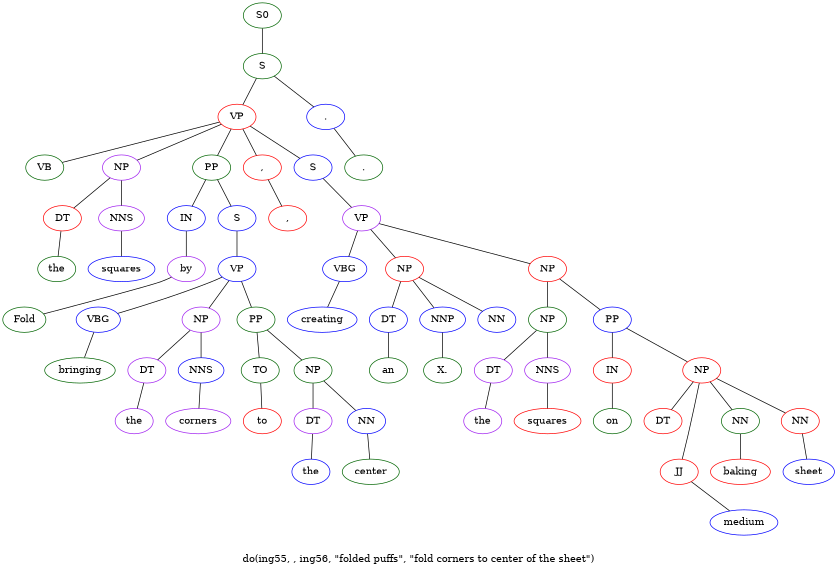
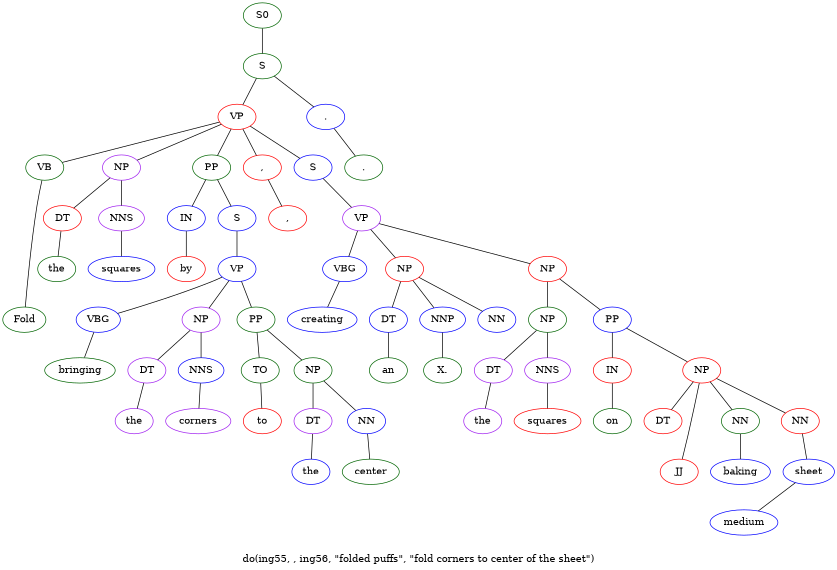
node "by": color purple -> red
edge "by" -- "Fold": now "VB" -- "Fold"
node "baking": color red -> blue
edge "JJ" -- "medium": now "sheet" -- "medium"
